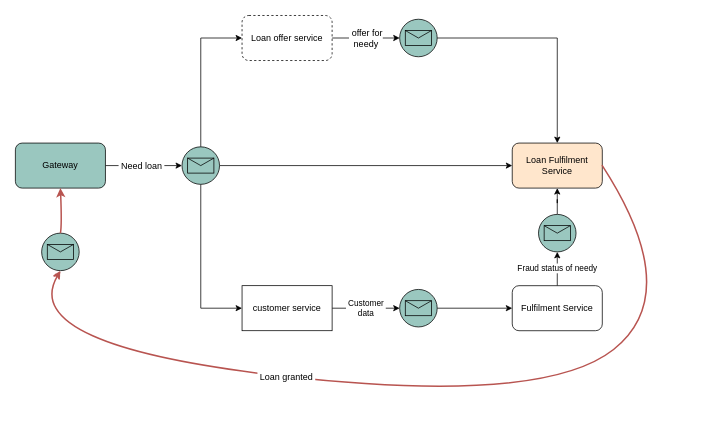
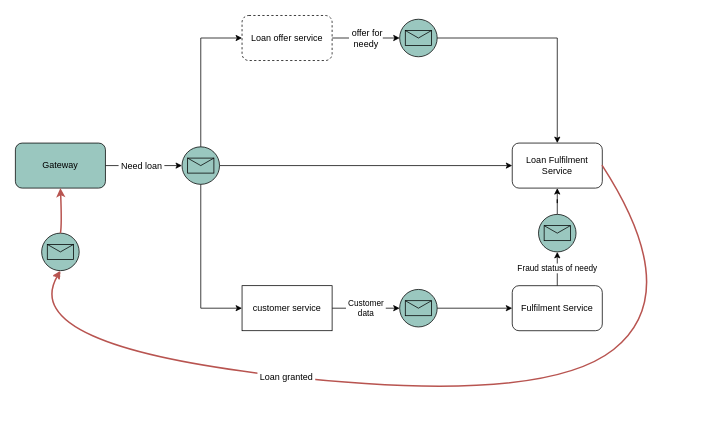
node "Loan Fulfilment Service": fillcolor #ffe6cc -> #ffffff
